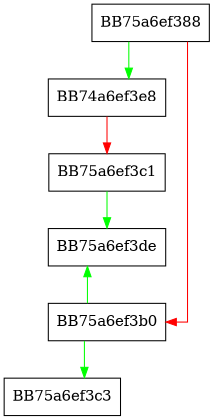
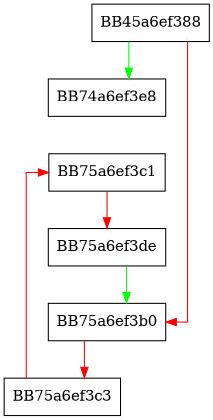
node "BB75a6ef388": label "BB75a6ef388" -> "BB45a6ef388"
edge "BB74a6ef3e8" -> "BB75a6ef3c1": now "BB75a6ef3c3" -> "BB75a6ef3c1"
edge "BB75a6ef3c1" -> "BB75a6ef3de": color green -> red
edge "BB75a6ef3b0" -> "BB75a6ef3de": reversed
edge "BB75a6ef3b0" -> "BB75a6ef3c3": color green -> red
